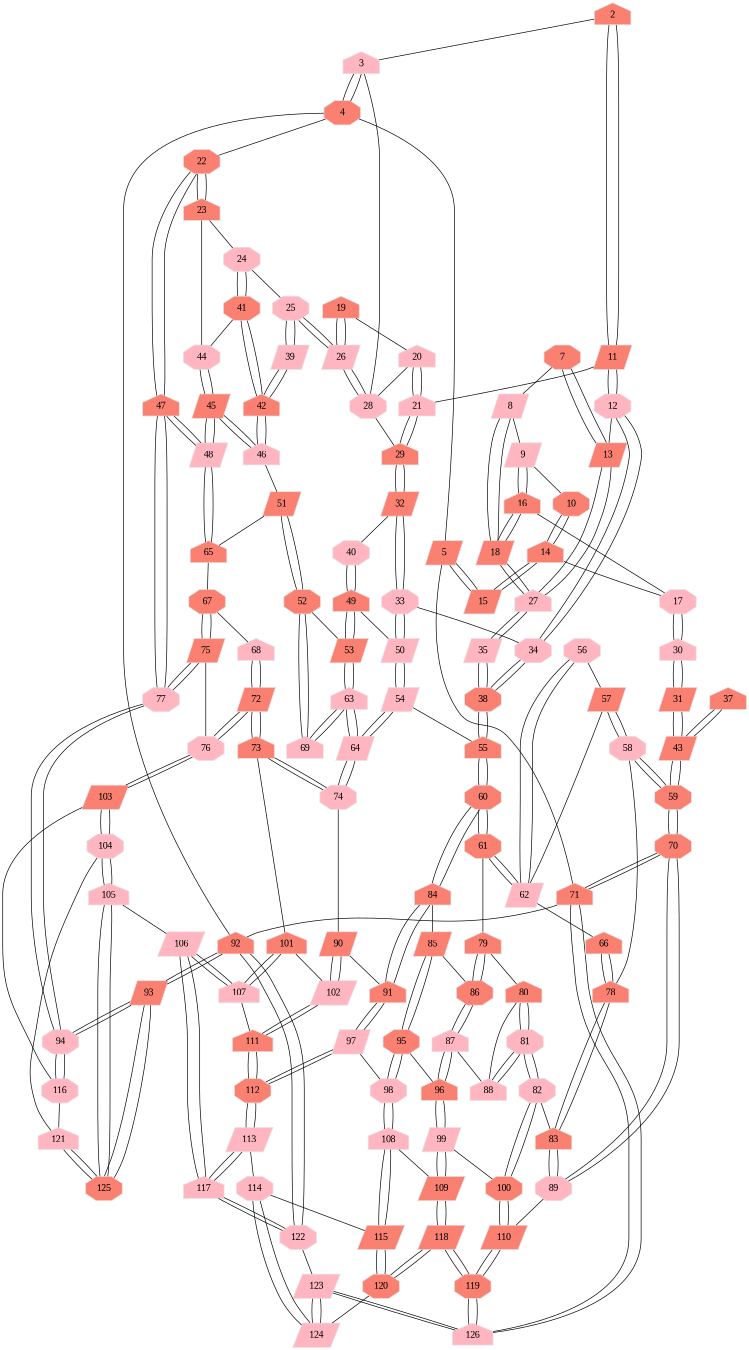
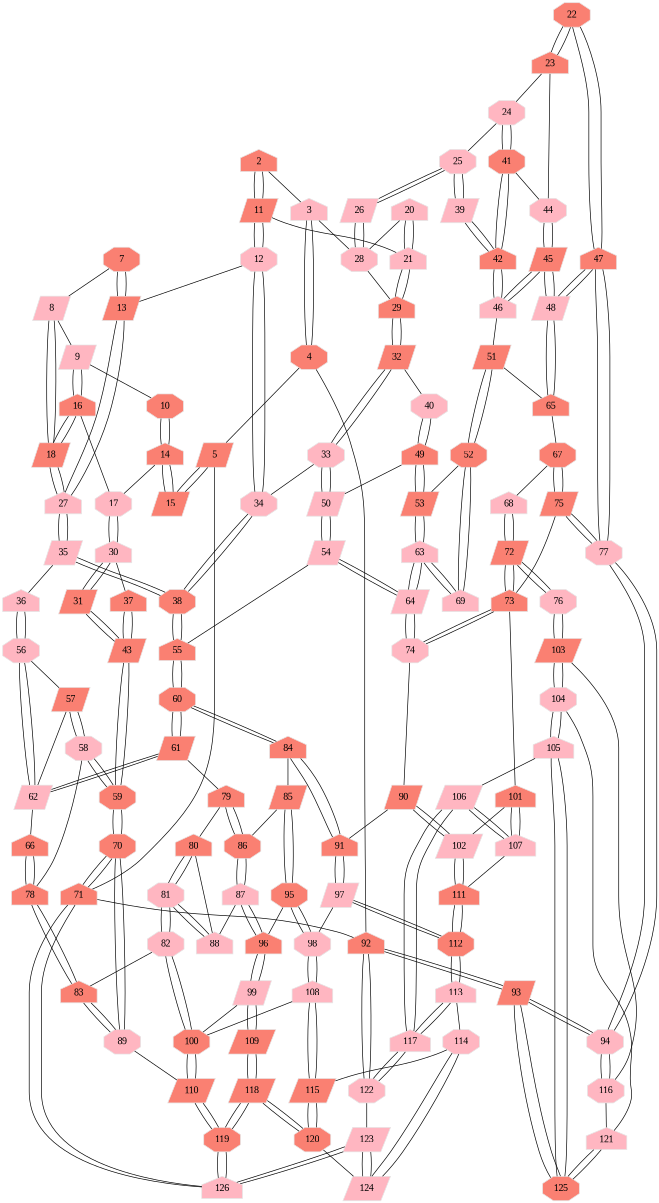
edge "4" -- "22": removed
node "19": removed
edge "30" -- "37": added
node "36": added
edge "75" -- "76": now "75" -- "73"
node "61": shape octagon -> parallelogram
node "113": shape parallelogram -> house
edge "108" -- "109": now "108" -- "100"
